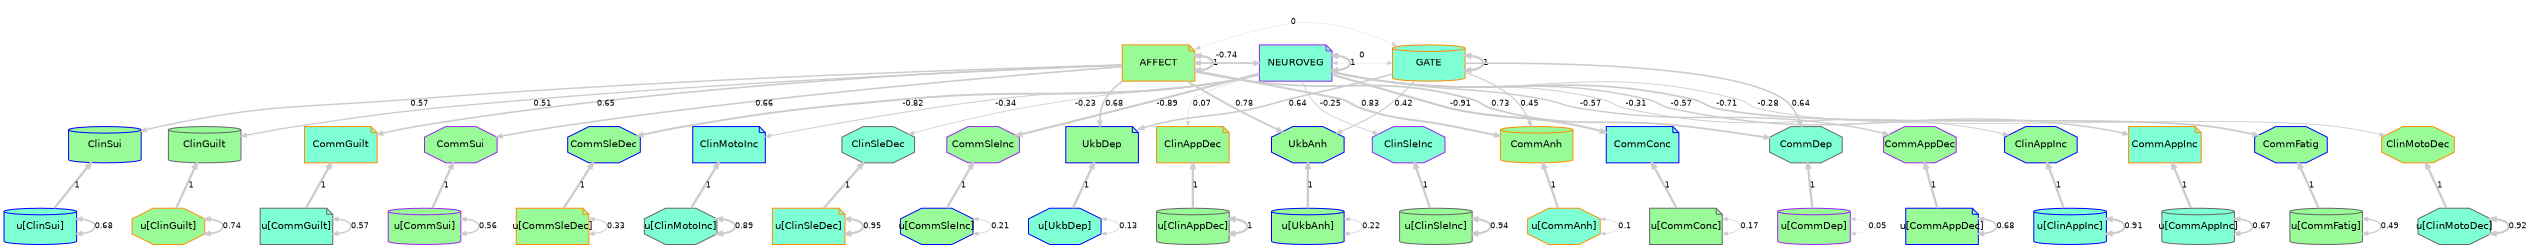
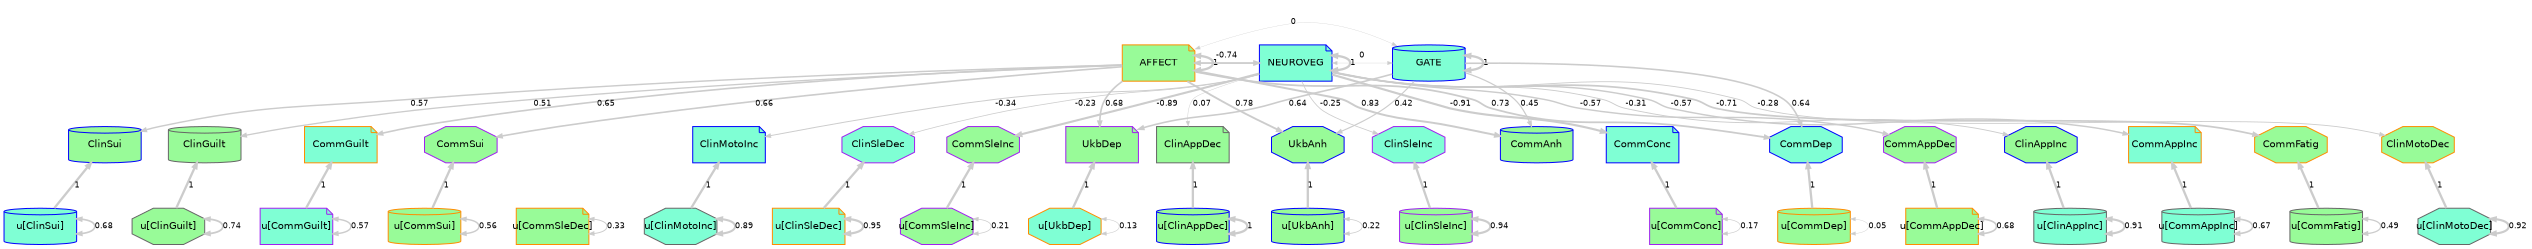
node "NEUROVEG": color purple -> blue
node "GATE": color darkorange -> blue
node "CommSleDec": removed
node "ClinSleDec": color gray40 -> purple
node "UkbDep": color blue -> purple
node "ClinAppDec": color darkorange -> gray40
node "CommAnh": color darkorange -> blue
node "CommDep": color gray40 -> blue
node "CommFatig": color blue -> darkorange
node "u[ClinGuilt]": color darkorange -> gray40
node "u[CommGuilt]": color gray40 -> purple
node "u[CommSui]": color purple -> darkorange
node "u[CommSleInc]": color blue -> purple
node "u[UkbDep]": color blue -> darkorange
node "u[ClinAppDec]": color gray40 -> blue
node "u[ClinSleInc]": color gray40 -> purple
node "u[CommAnh]": removed
node "u[CommConc]": color gray40 -> purple
node "u[CommDep]": color purple -> darkorange
node "u[CommAppDec]": color blue -> darkorange
node "u[ClinAppInc]": color blue -> gray40
